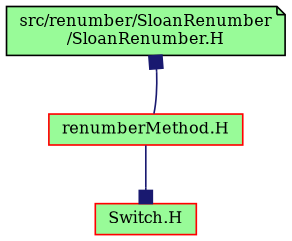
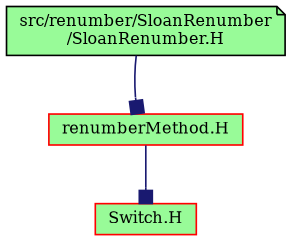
edge "renumberMethod.H" -> "src/renumber/SloanRenumber /SloanRenumber.H": reversed
